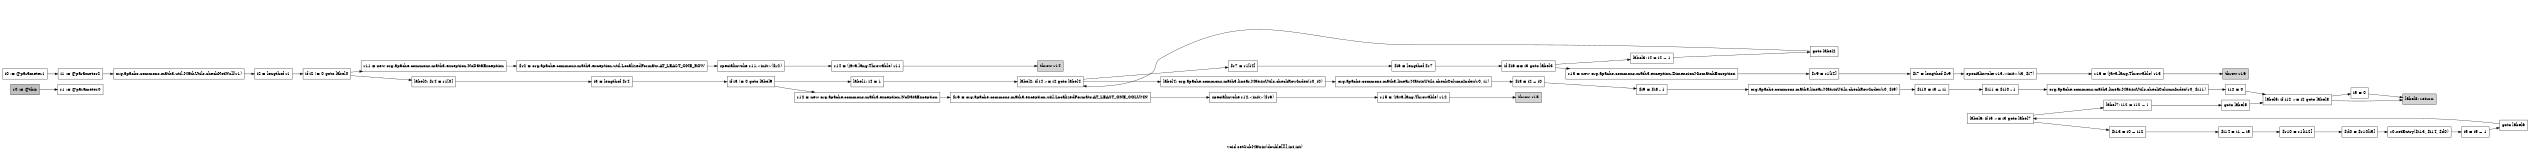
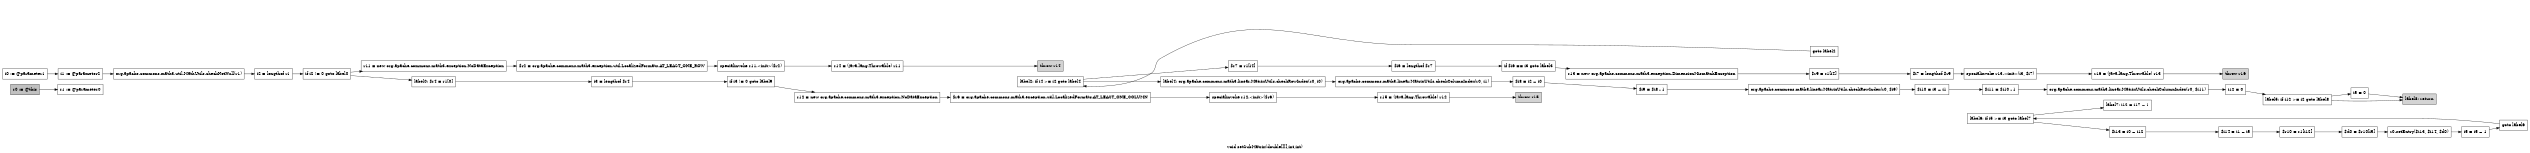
node "label3: i4 = i4 + 1": removed
node "label1: i4 = 1": removed
node "label7: i12 = i12 + 1": label "label7: i12 = i12 + 1" -> "label7: i12 = i17 + 1"
node "goto label5": removed
